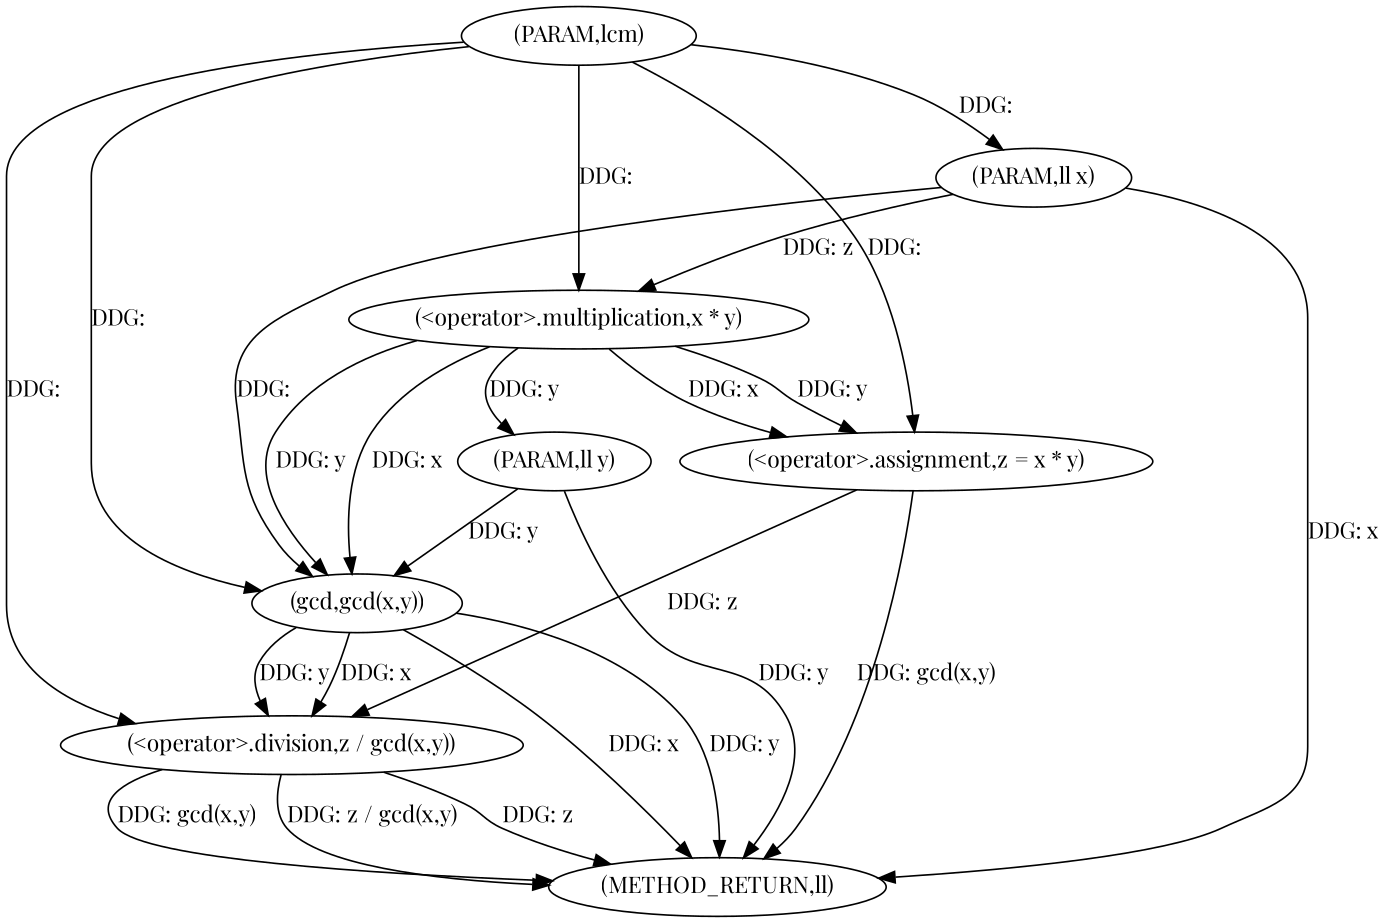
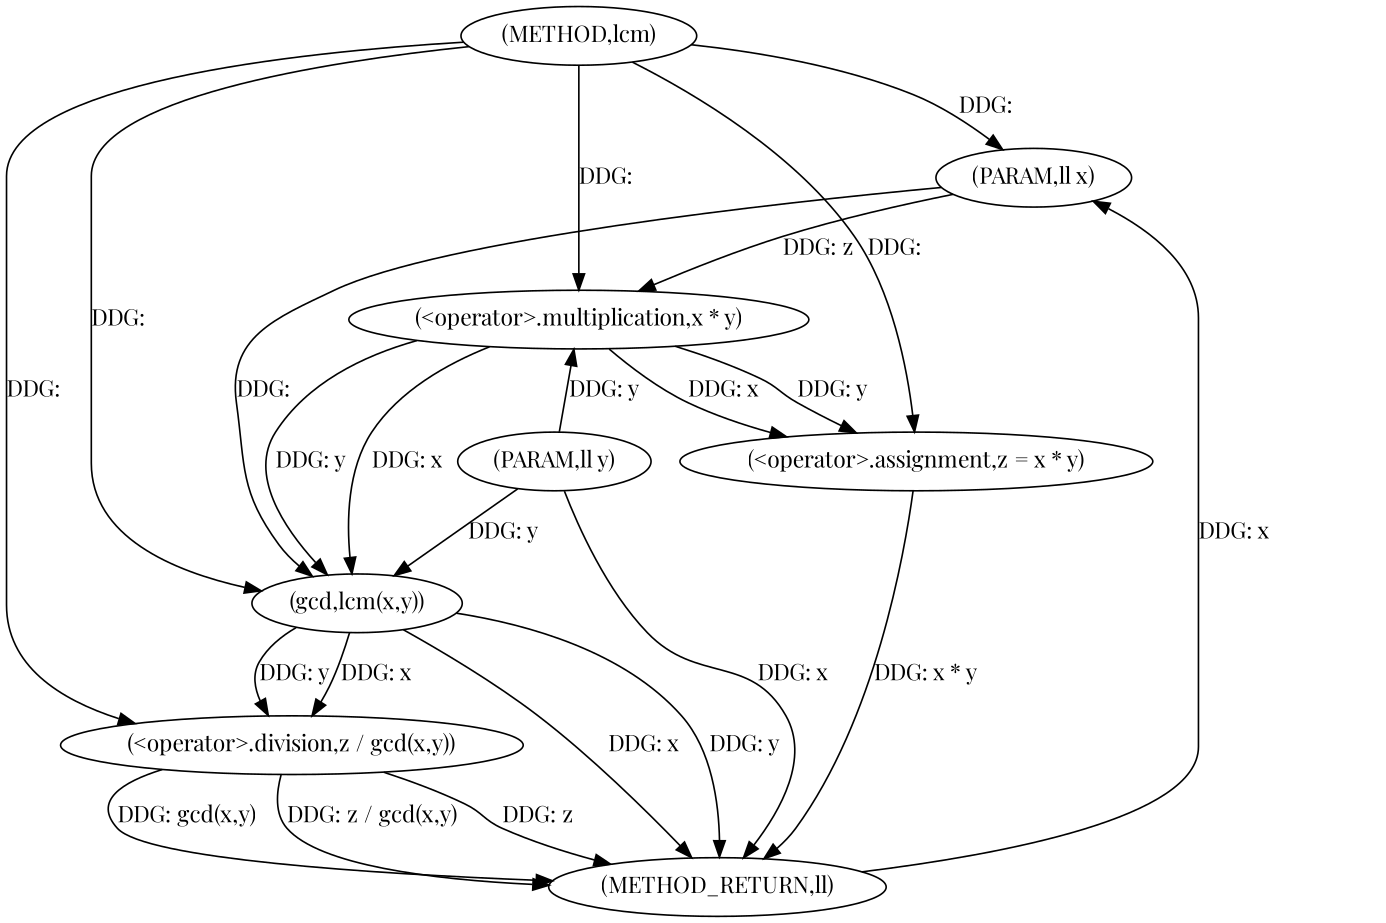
node "(PARAM,lcm)": label "(PARAM,lcm)" -> "(METHOD,lcm)"
edge "(<operator>.multiplication,x * y)" -> "(PARAM,ll y)": reversed
node "(gcd,gcd(x,y))": label "(gcd,gcd(x,y))" -> "(gcd,lcm(x,y))"
edge "(<operator>.assignment,z = x * y)" -> "(<operator>.division,z / gcd(x,y))": removed, label "DDG: z"
edge "(PARAM,ll x)" -> "(METHOD_RETURN,ll)": reversed
edge "(PARAM,ll y)" -> "(METHOD_RETURN,ll)": label "DDG: y" -> "DDG: x"
edge "(<operator>.assignment,z = x * y)" -> "(METHOD_RETURN,ll)": label "DDG: gcd(x,y)" -> "DDG: x * y"
